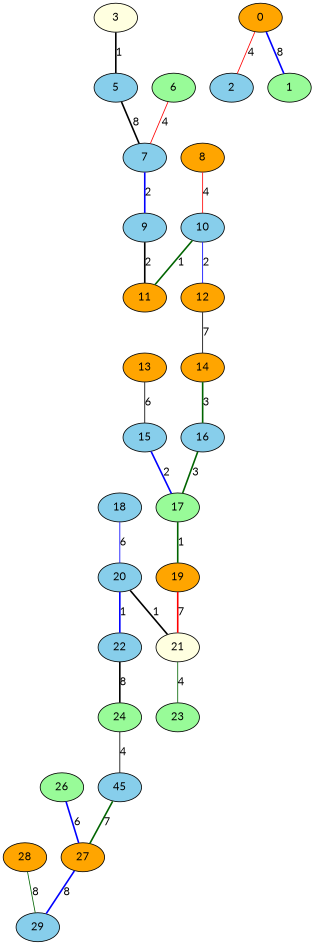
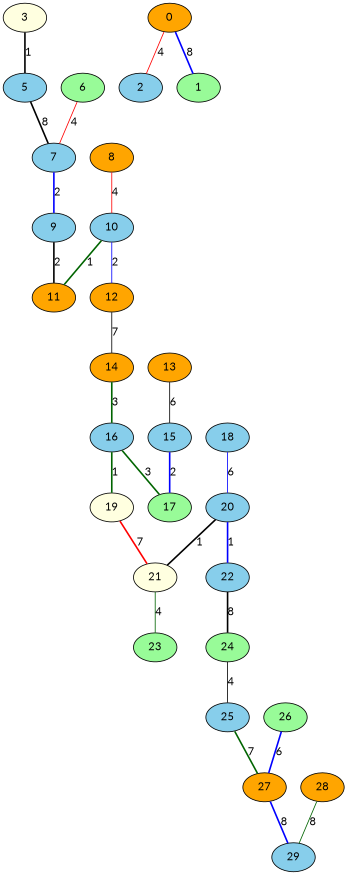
edge "17" -- "19": now "16" -- "19"
node "19": fillcolor orange -> lightyellow
node "45": label "45" -> "25"
